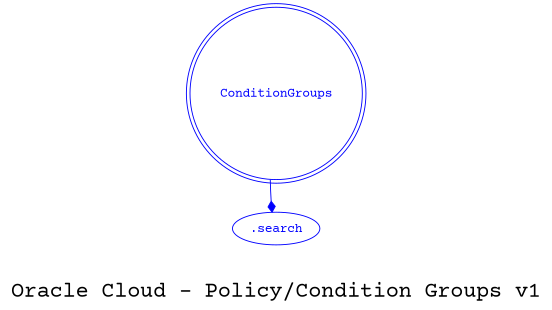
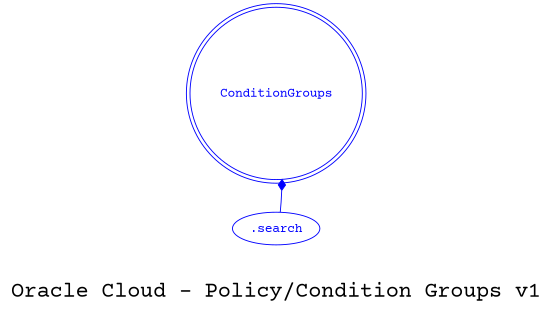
edge "ConditionGroups" -> ".search": reversed
